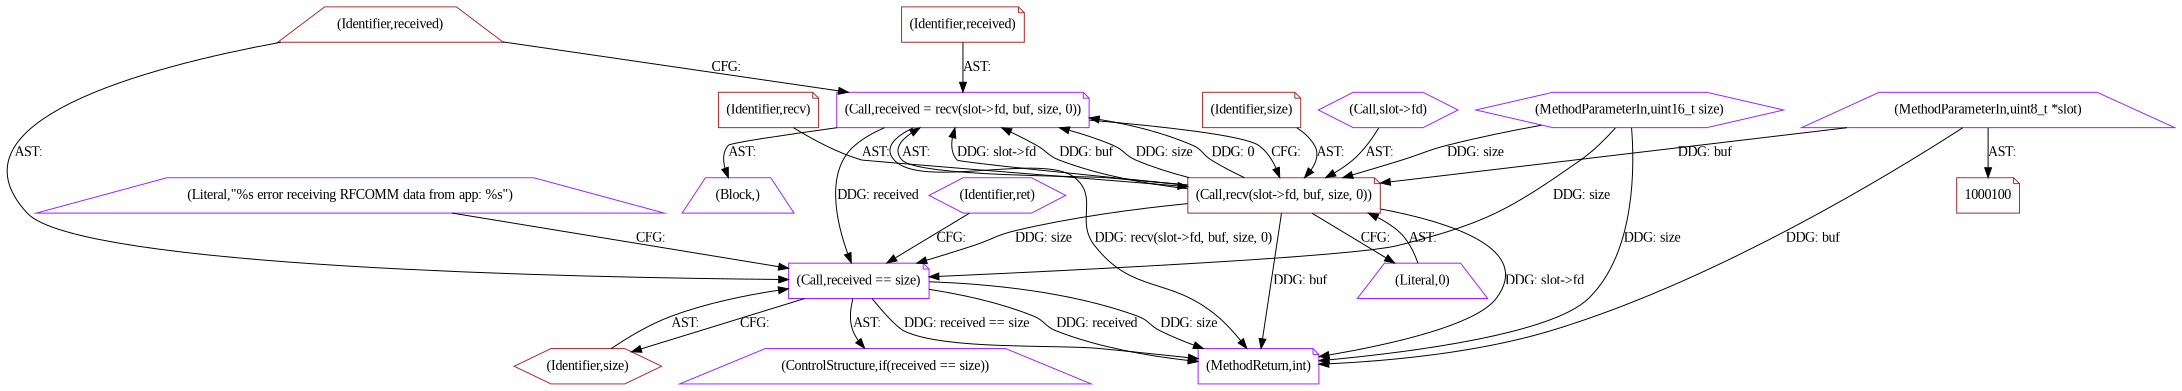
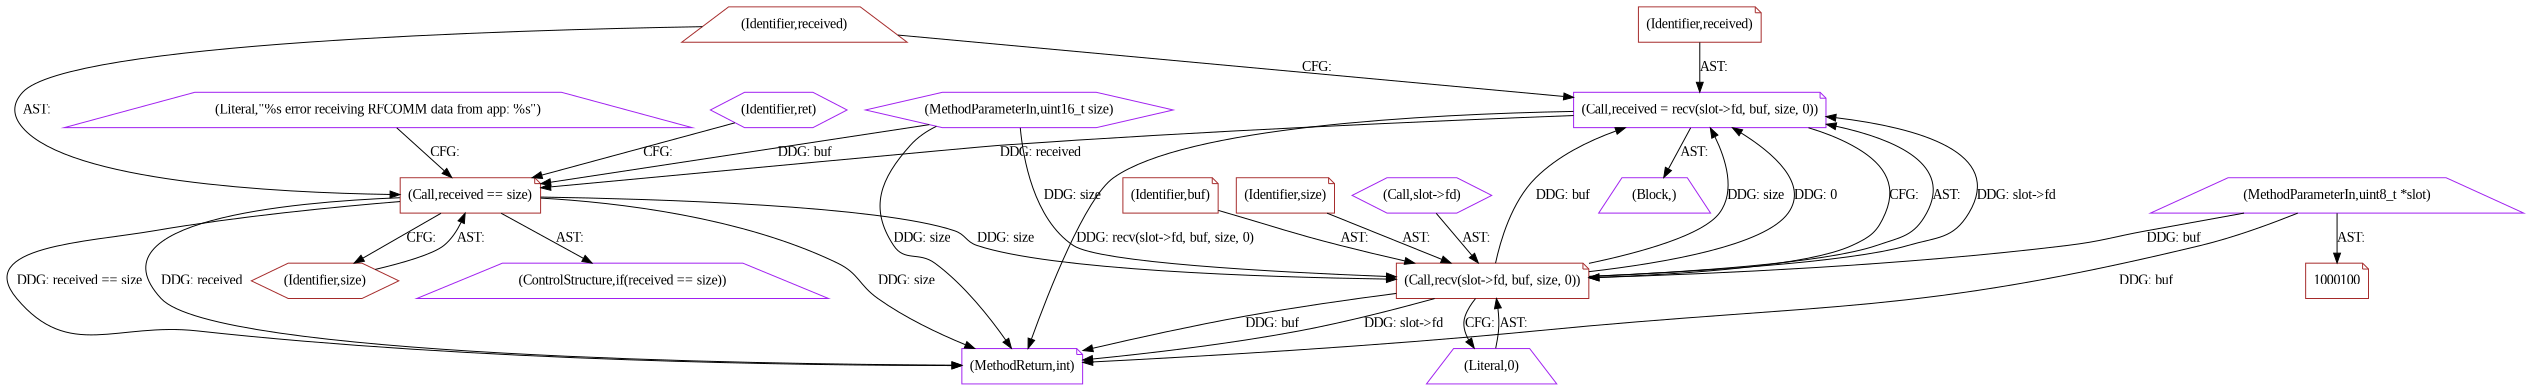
node "(Identifier,recv)": label "(Identifier,recv)" -> "(Identifier,buf)"
edge "(MethodParameterIn,uint16_t size)" -> "(Call,received == size)": label "DDG: size" -> "DDG: buf"
edge "(Call,recv(slot->fd, buf, size, 0))" -> "(Call,received == size)": reversed
node "(Call,received == size)": color purple -> brown
